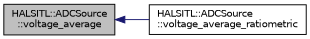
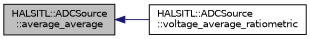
node "HALSITL::ADCSource ::voltage_average": label "HALSITL::ADCSource ::voltage_average" -> "HALSITL::ADCSource ::average_average"
